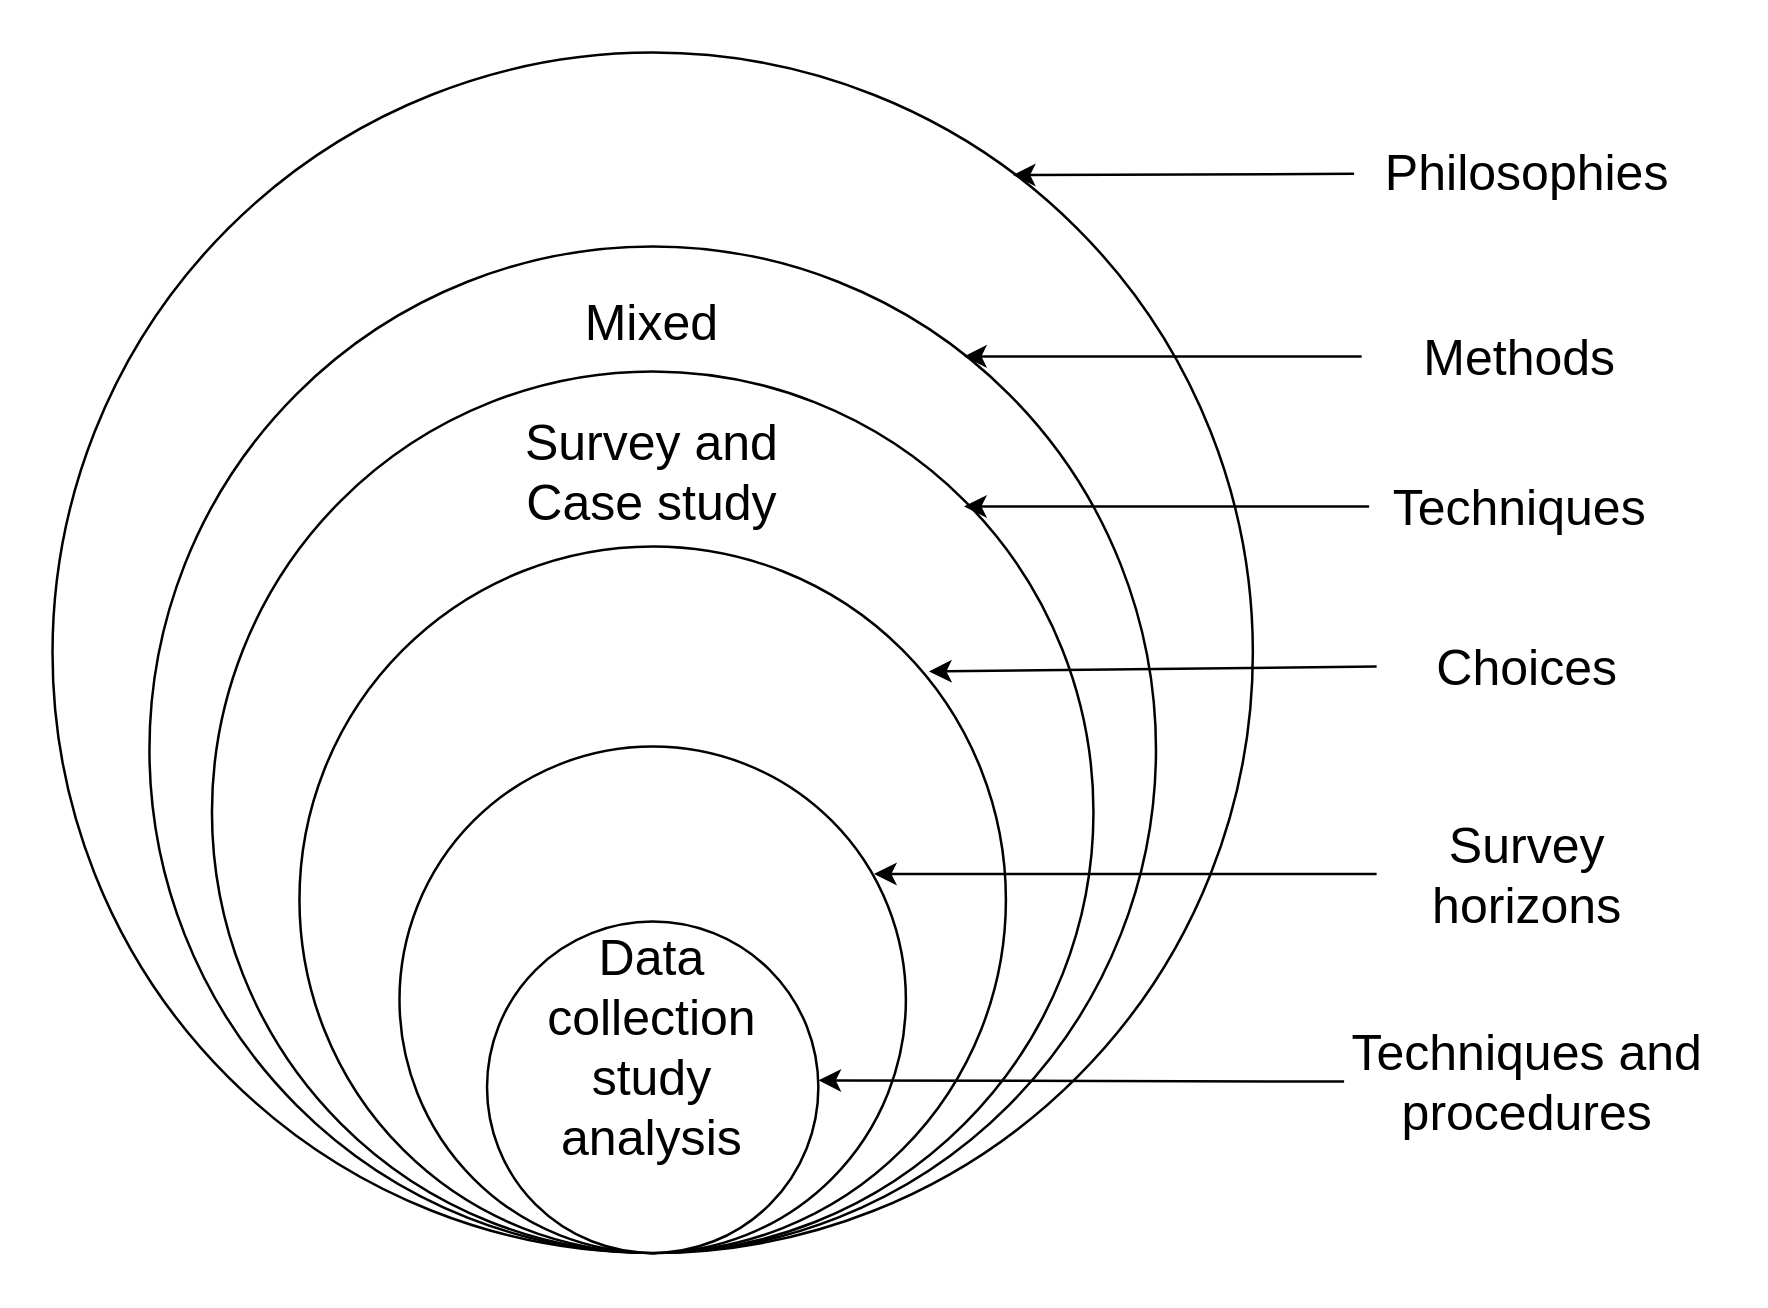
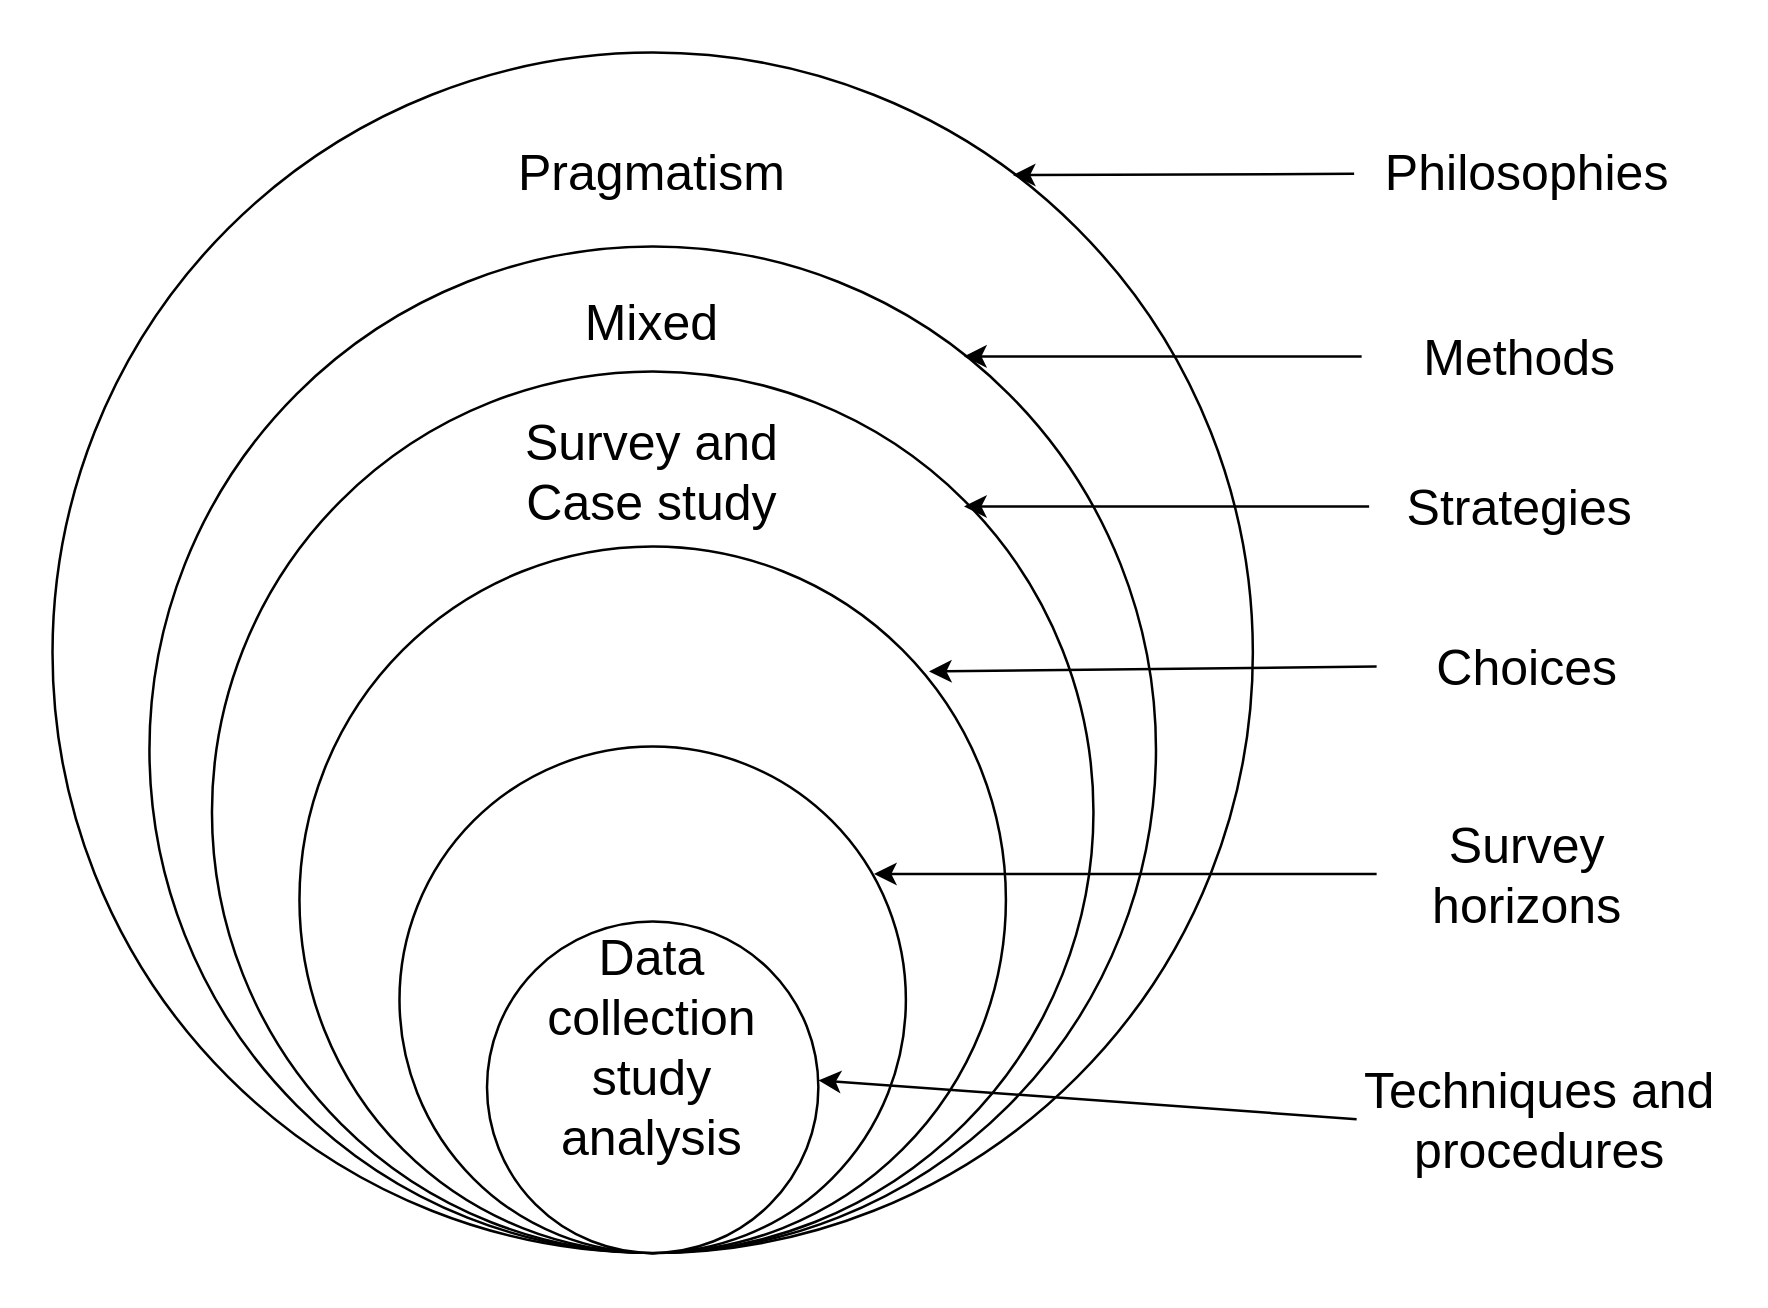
node "Pragmatism": added
node "Techniques": label "Techniques" -> "Strategies"
node "Techniques and procedures": moved (1528, 1081) -> (1540, 1119)
